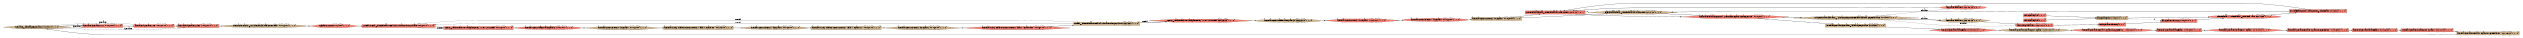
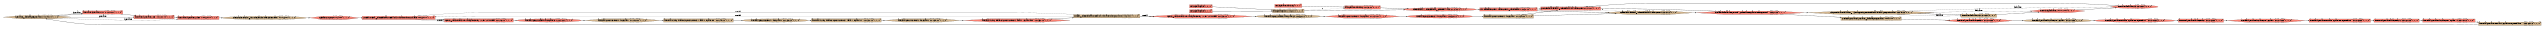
node "assertValues(fieldValues,0)@@@10@@@['0', '0', '1']": shape hexagon -> box
node "assertMissing(fieldValues,1)@@@11@@@['0', '0', '1']": shape box -> hexagon
edge "assertMissing(fieldValues,1)@@@11@@@['0', '0', '1']" -> "testSingleValueWithMissing['0', '0', '1']": now "assertMissing(fieldValues,1)@@@11@@@['0', '0', '1']" -> "assertValues(fieldValues,2)@@@12@@@['0', '0', '1']"
